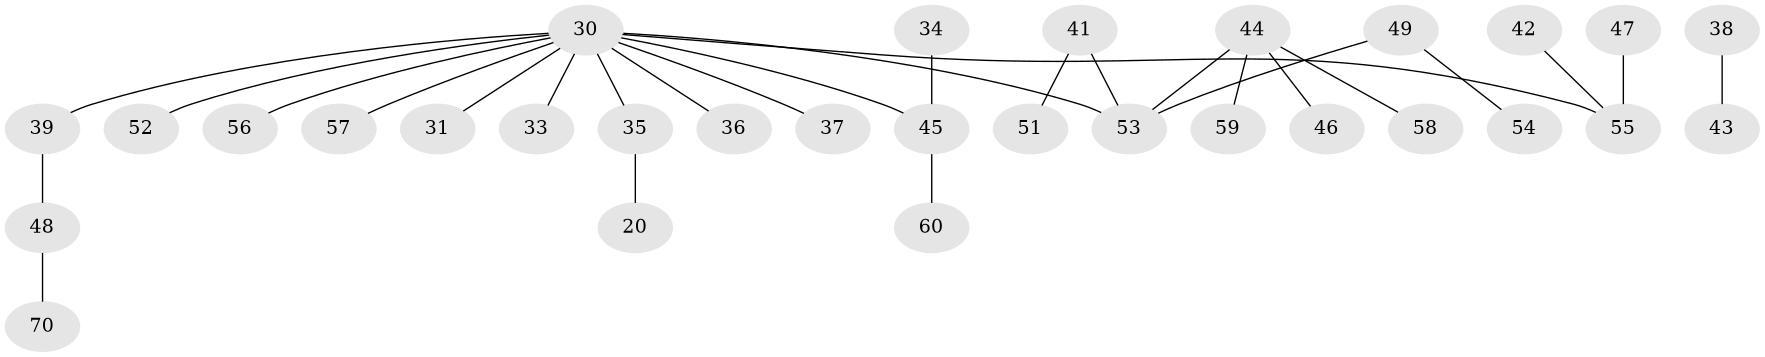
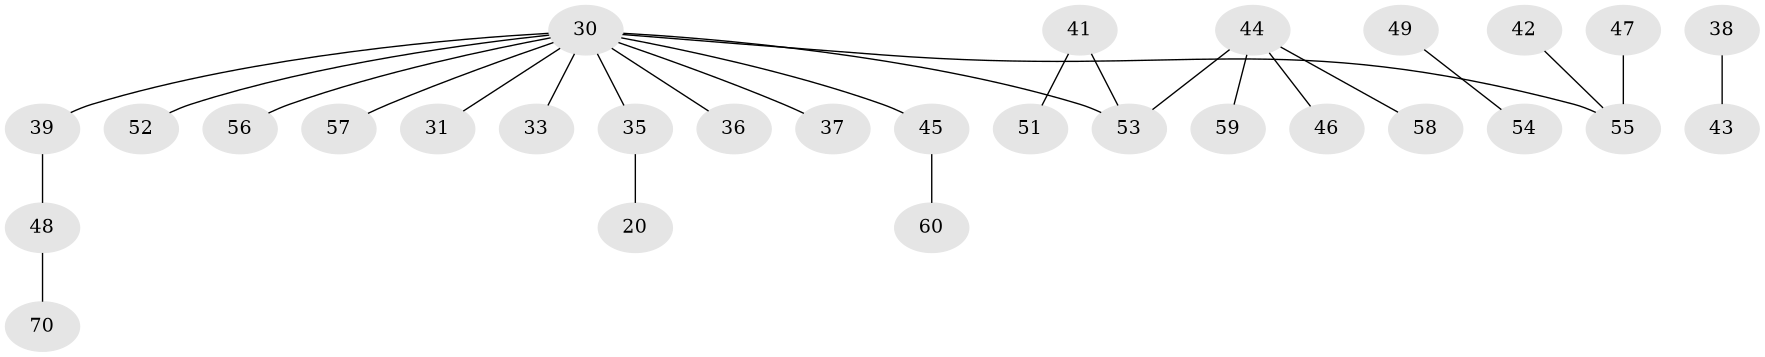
node "34": removed
edge "49" -- "53": removed
